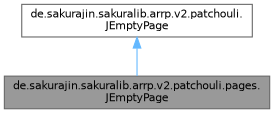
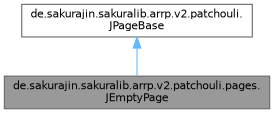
node "de.sakurajin.sakuralib.arrp.v2.patchouli. JEmptyPage": label "de.sakurajin.sakuralib.arrp.v2.patchouli. JEmptyPage" -> "de.sakurajin.sakuralib.arrp.v2.patchouli. JPageBase"
